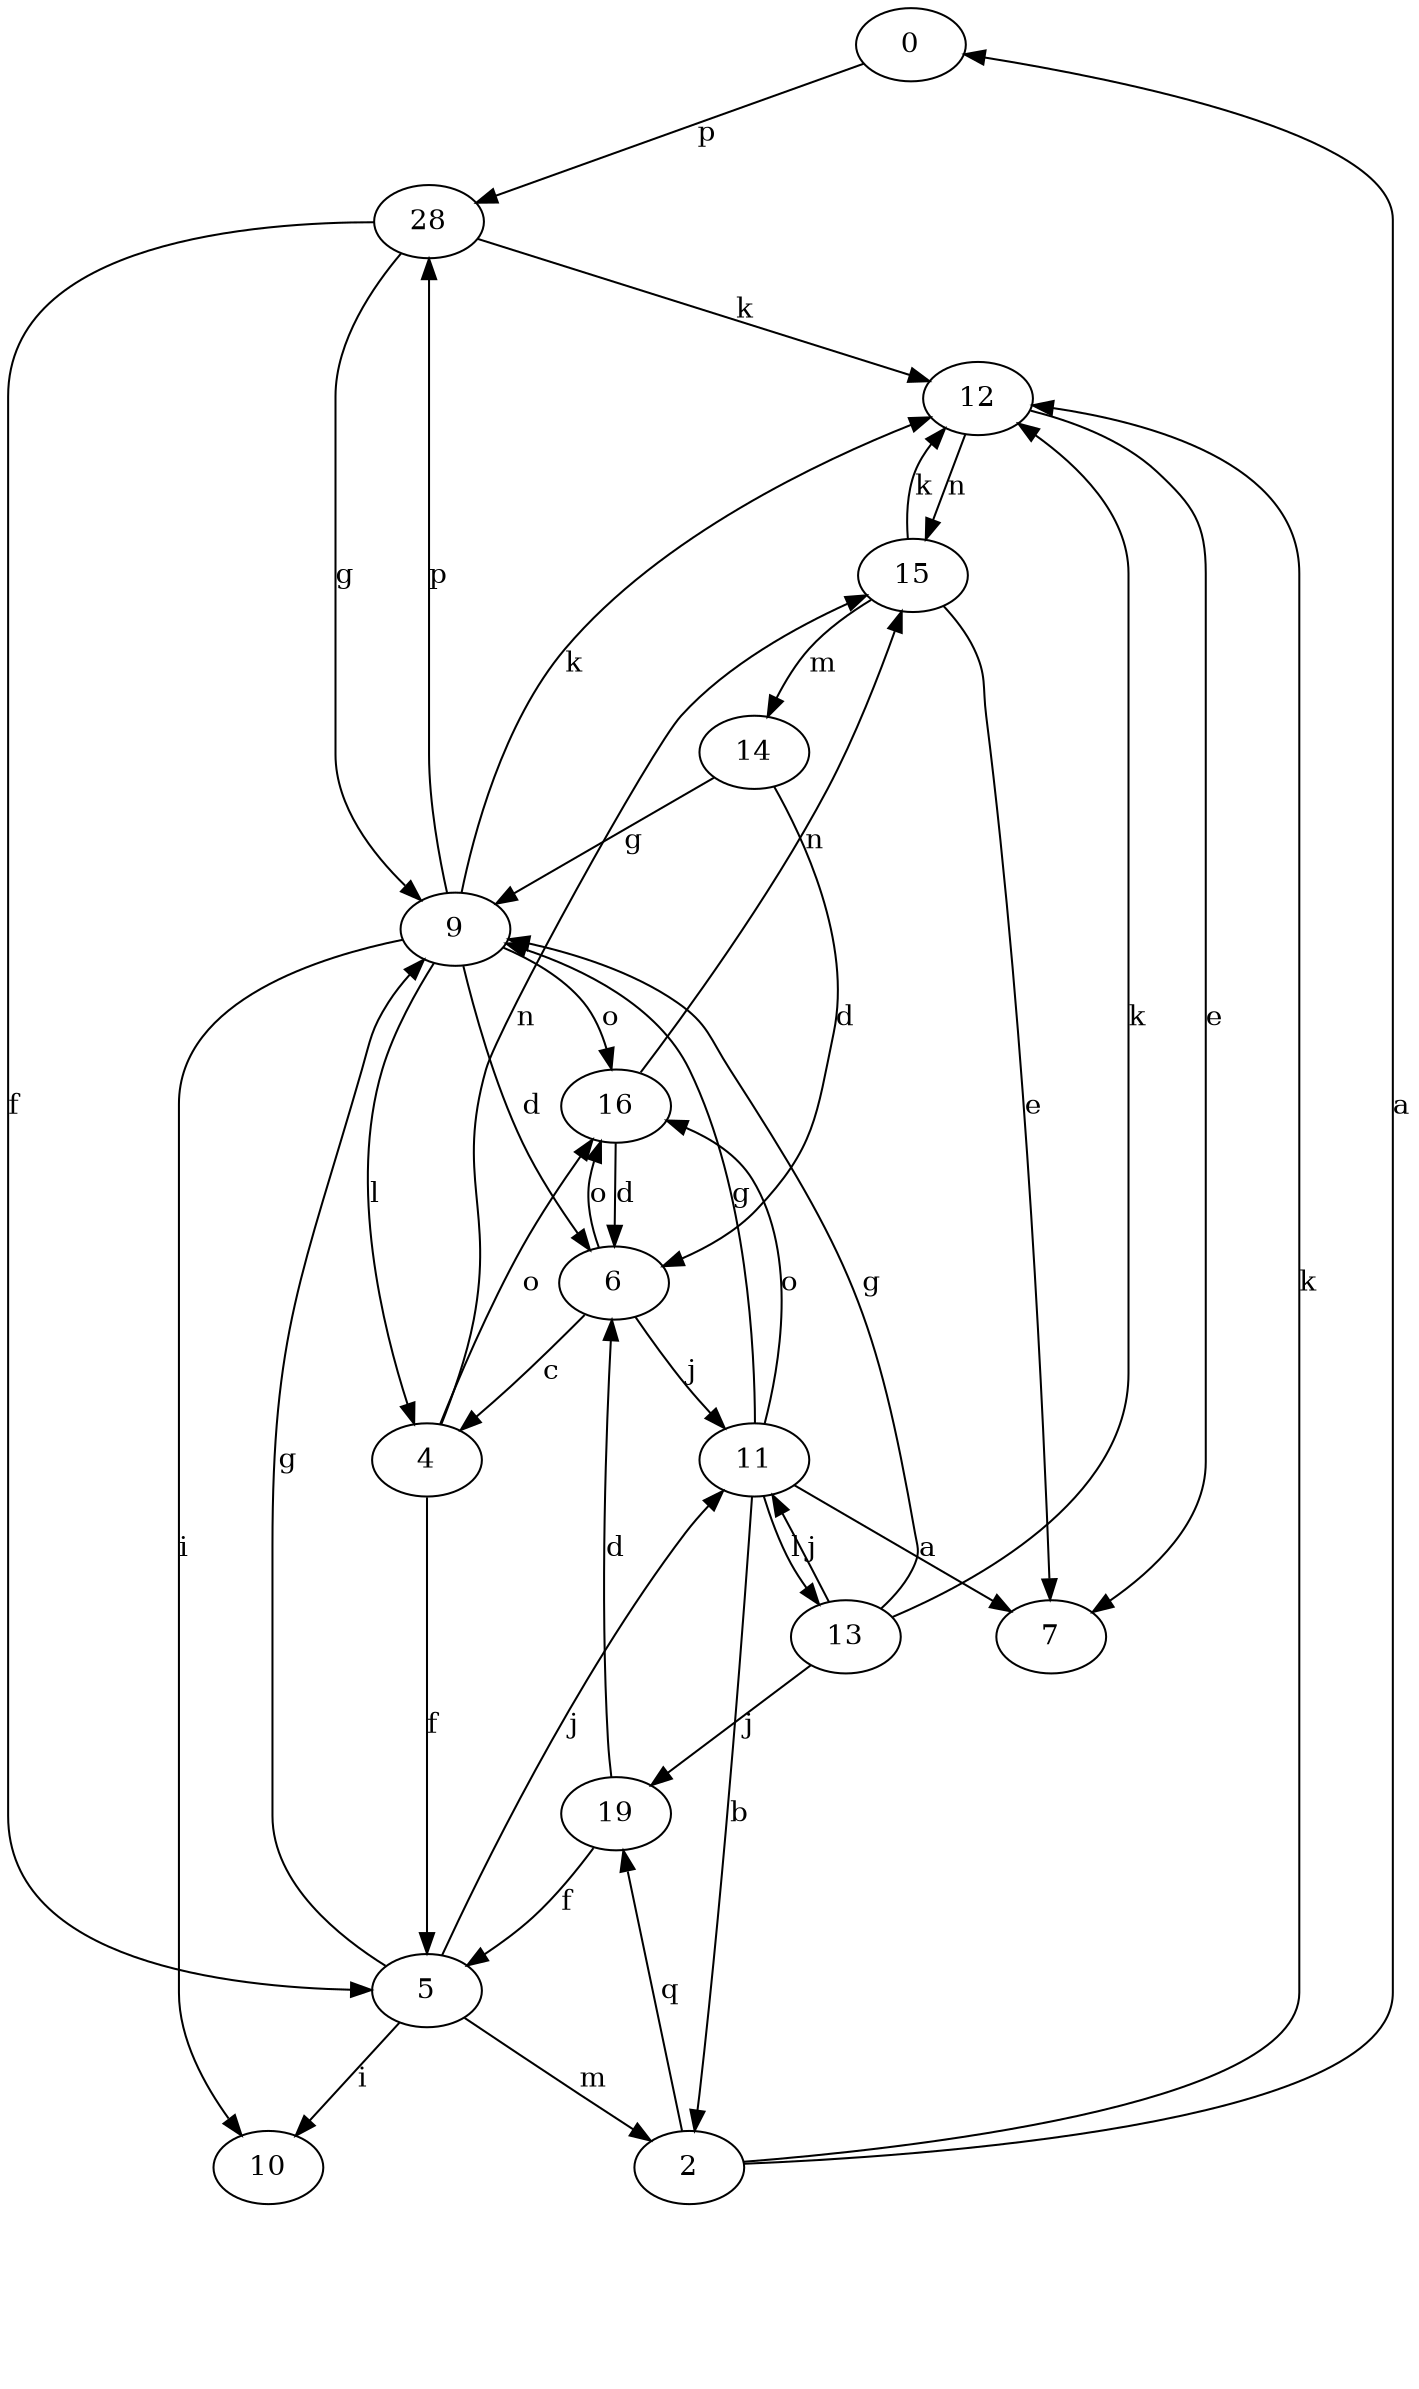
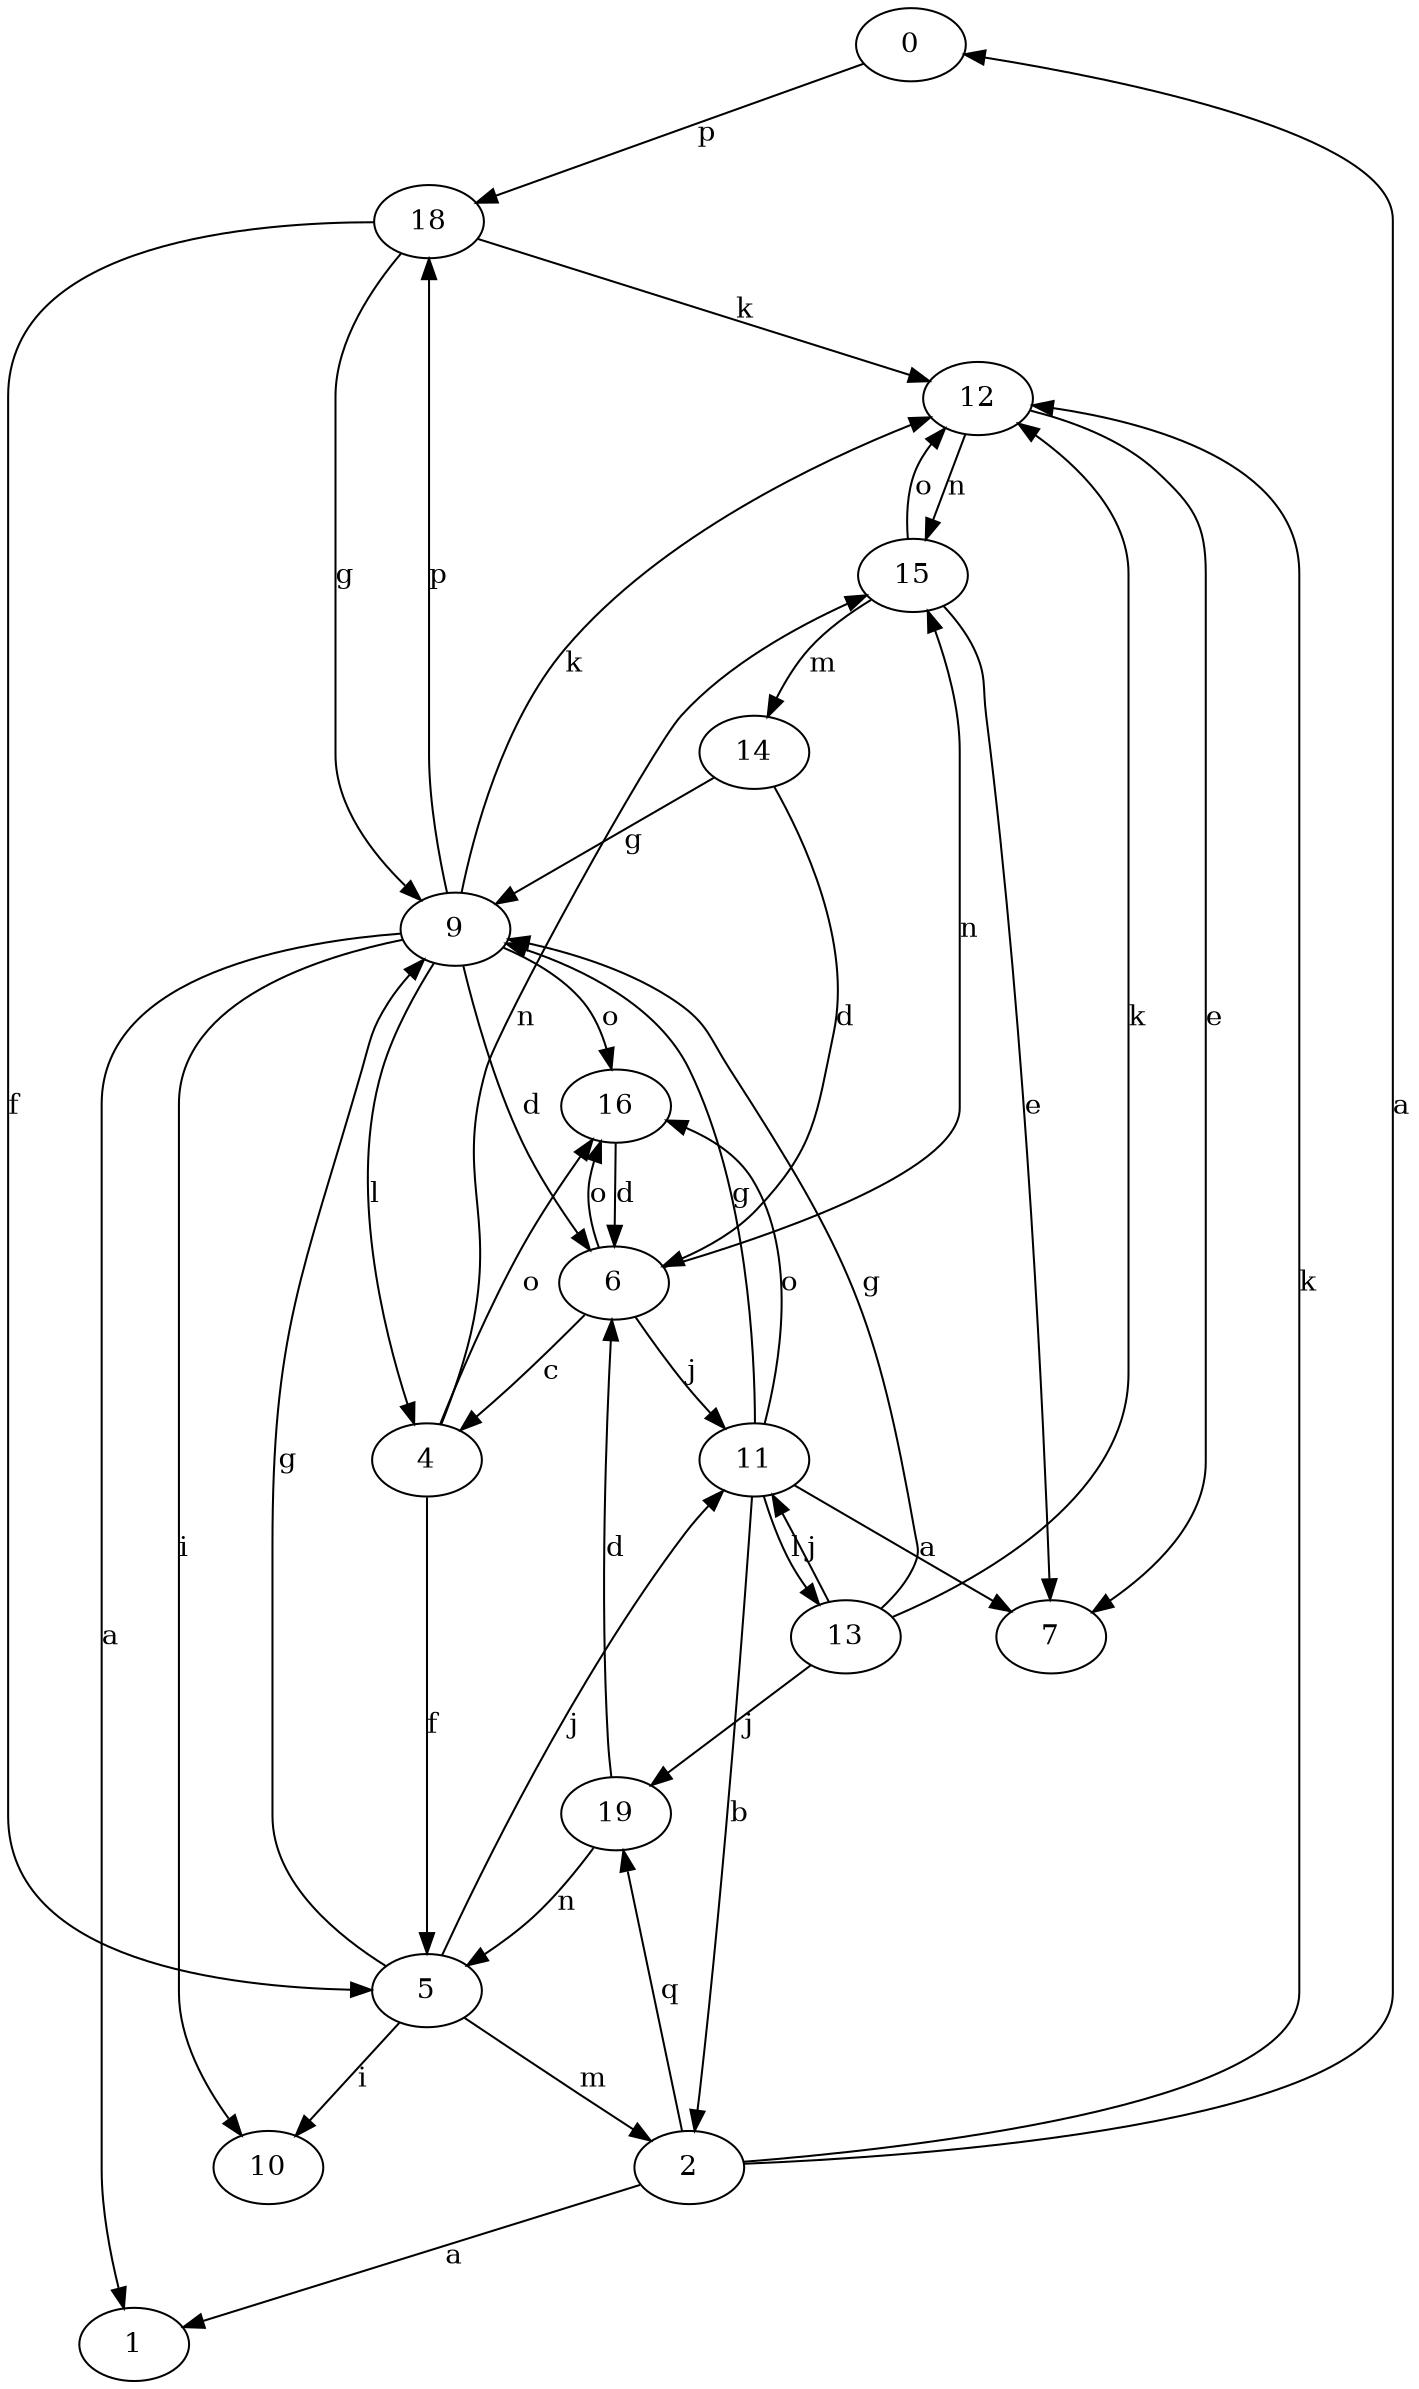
node "28": label "28" -> "18"
edge "15" -> "12": label "k" -> "o"
edge "16" -> "15": now "6" -> "15"
edge "19" -> "5": label "f" -> "n"
node "1": added
